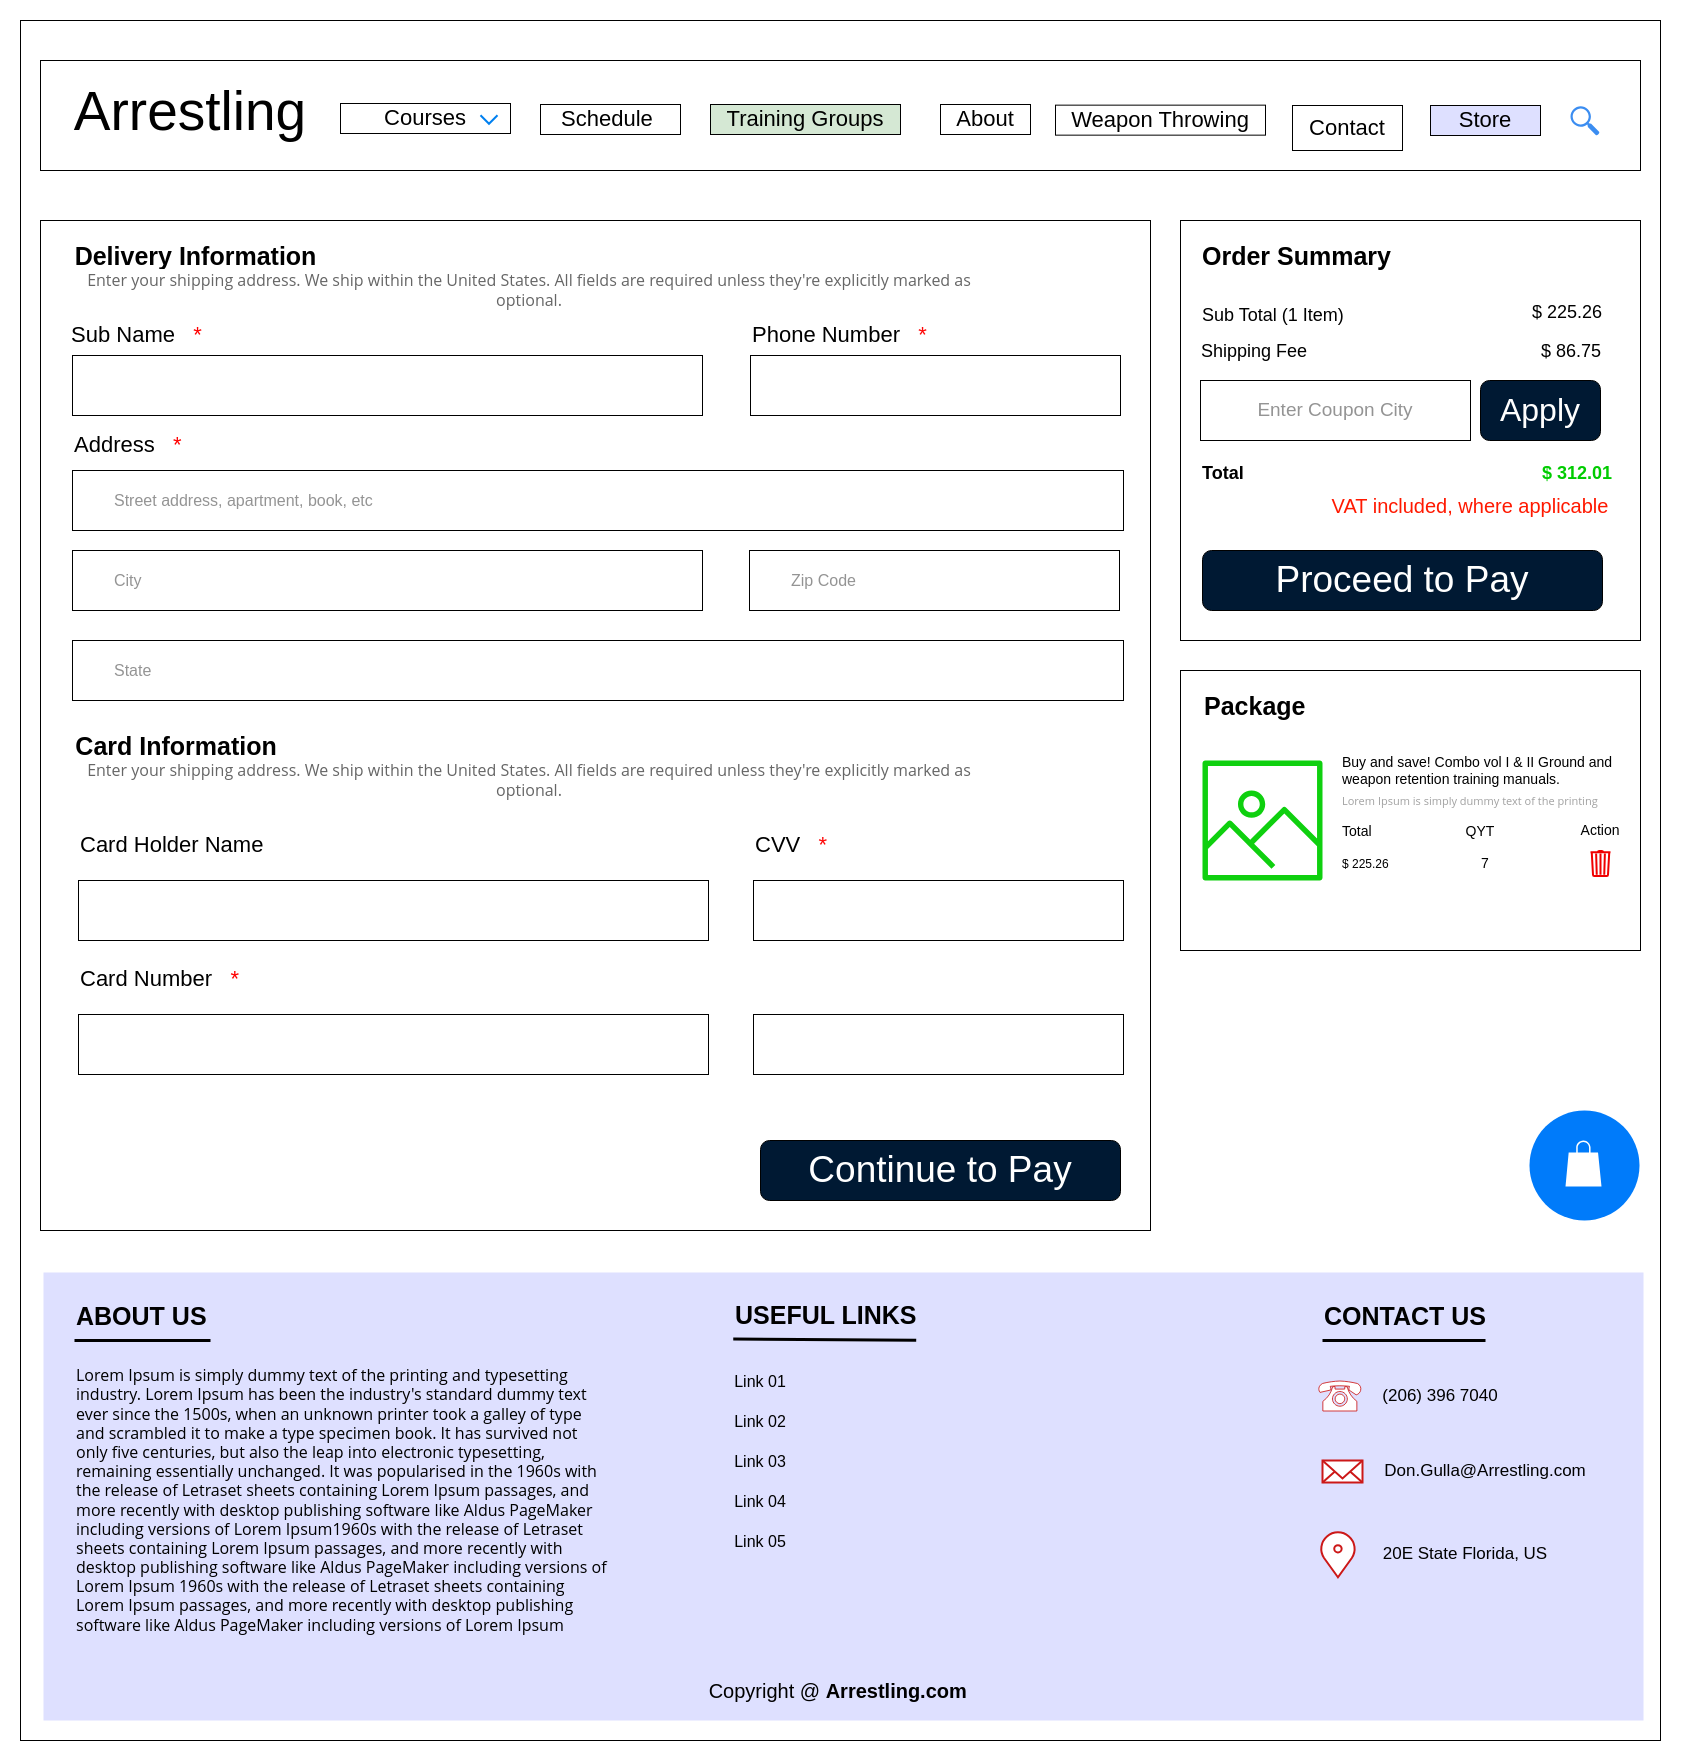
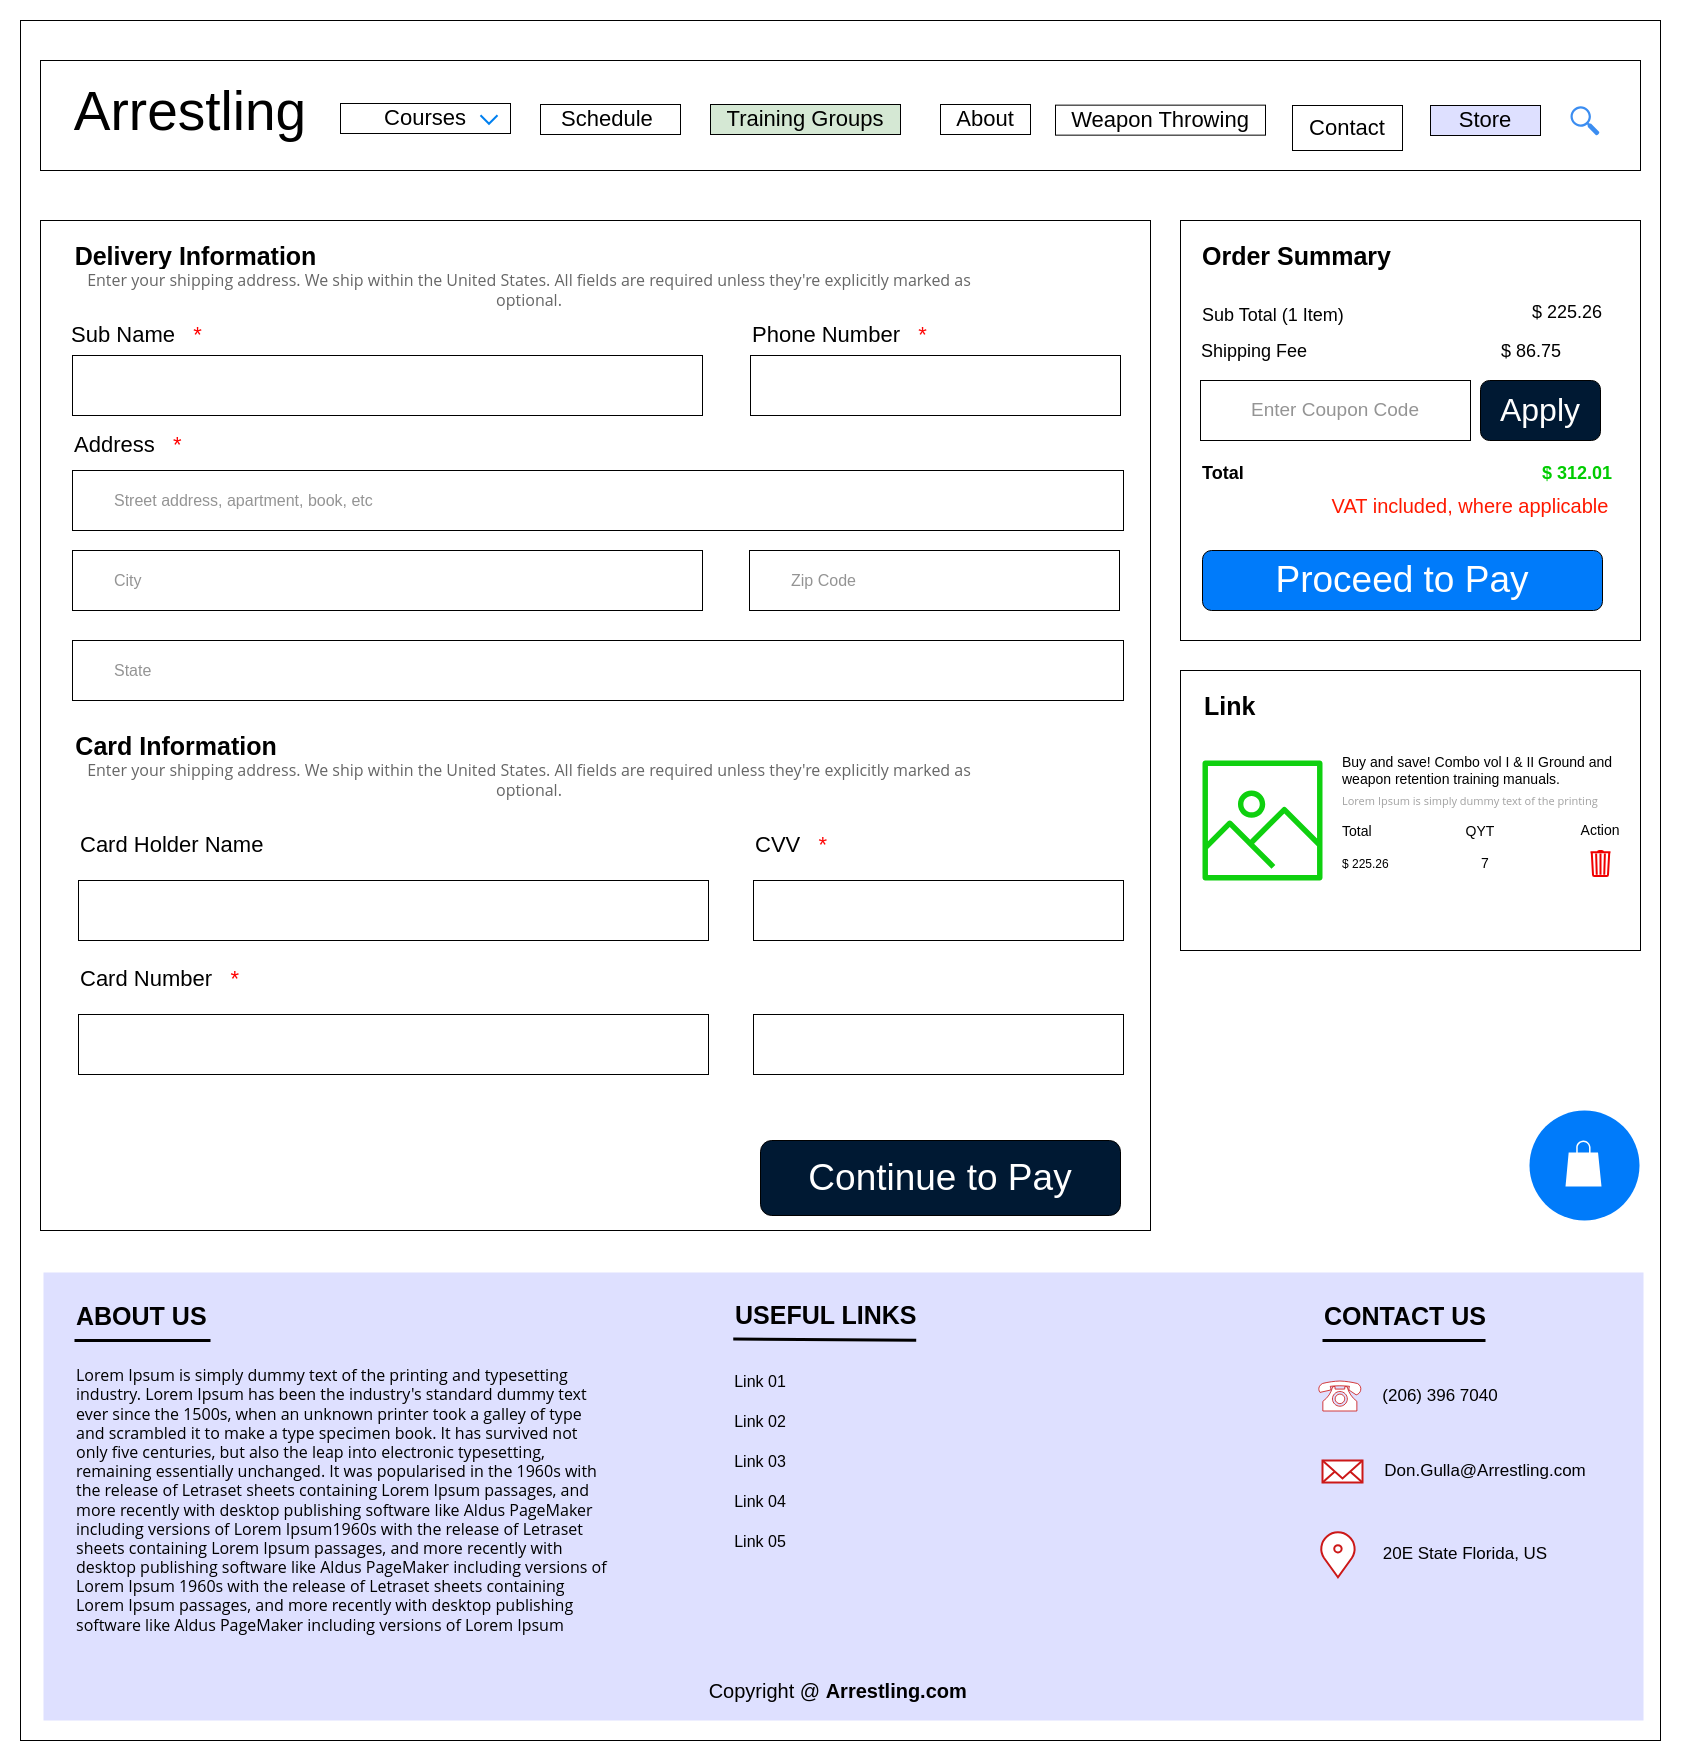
node "$ 86.75": moved (1590, 351) -> (1550, 351)
node "Enter Coupon City": label "Enter Coupon City" -> "Enter Coupon Code"
node "Proceed to Pay": fillcolor #001933 -> #007bfa
node "Package": label "Package" -> "Link"
node "Continue to Pay": size 360x60 -> 360x75
